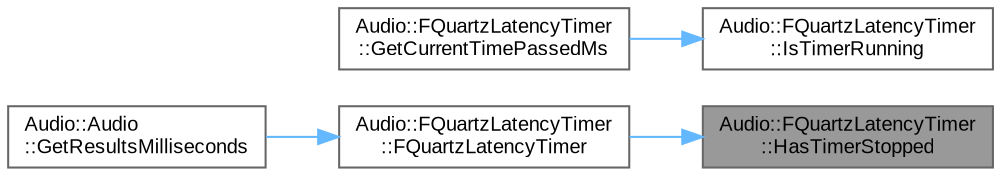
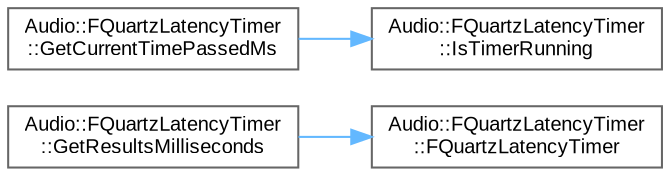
node "Audio::Audio ::GetResultsMilliseconds": label "Audio::Audio ::GetResultsMilliseconds" -> "Audio::FQuartzLatencyTimer ::GetResultsMilliseconds"
node "Audio::FQuartzLatencyTimer ::HasTimerStopped": removed
